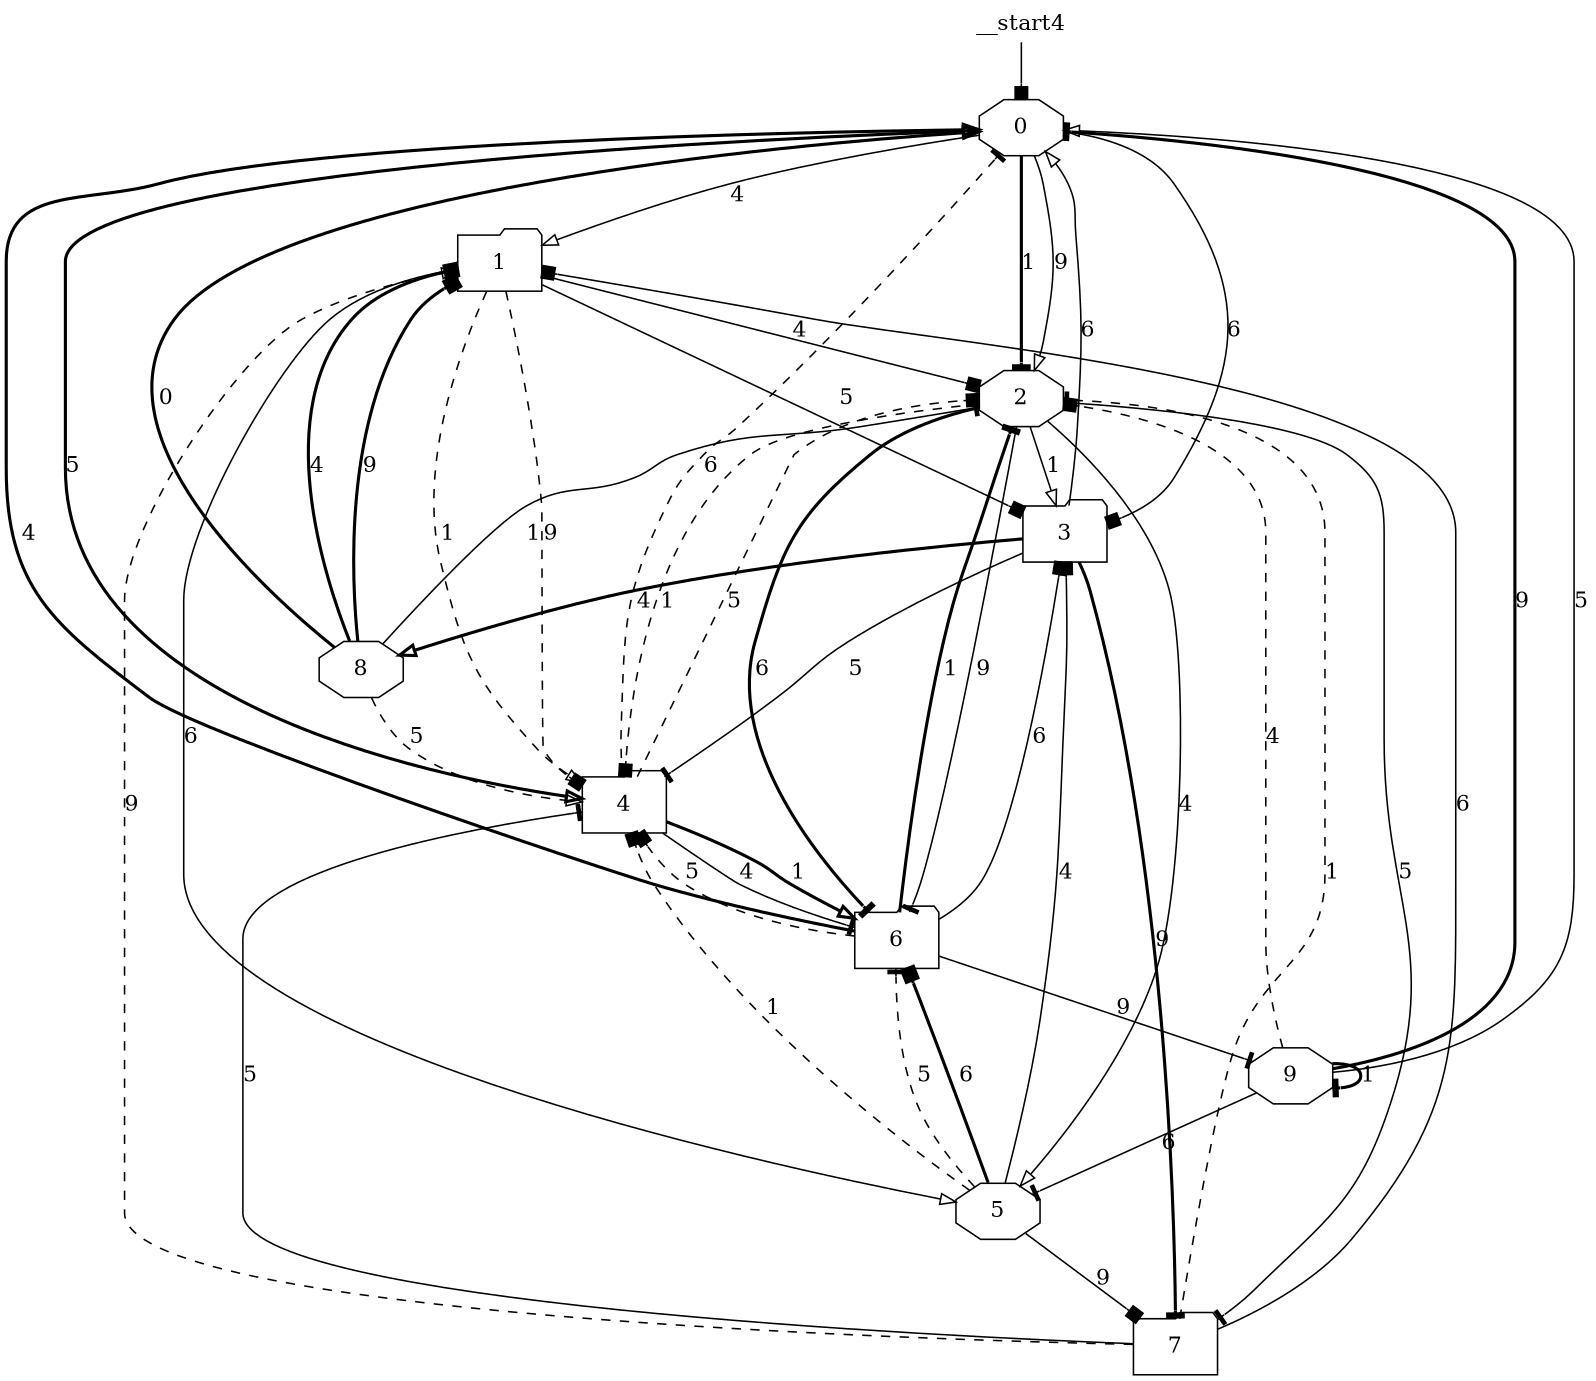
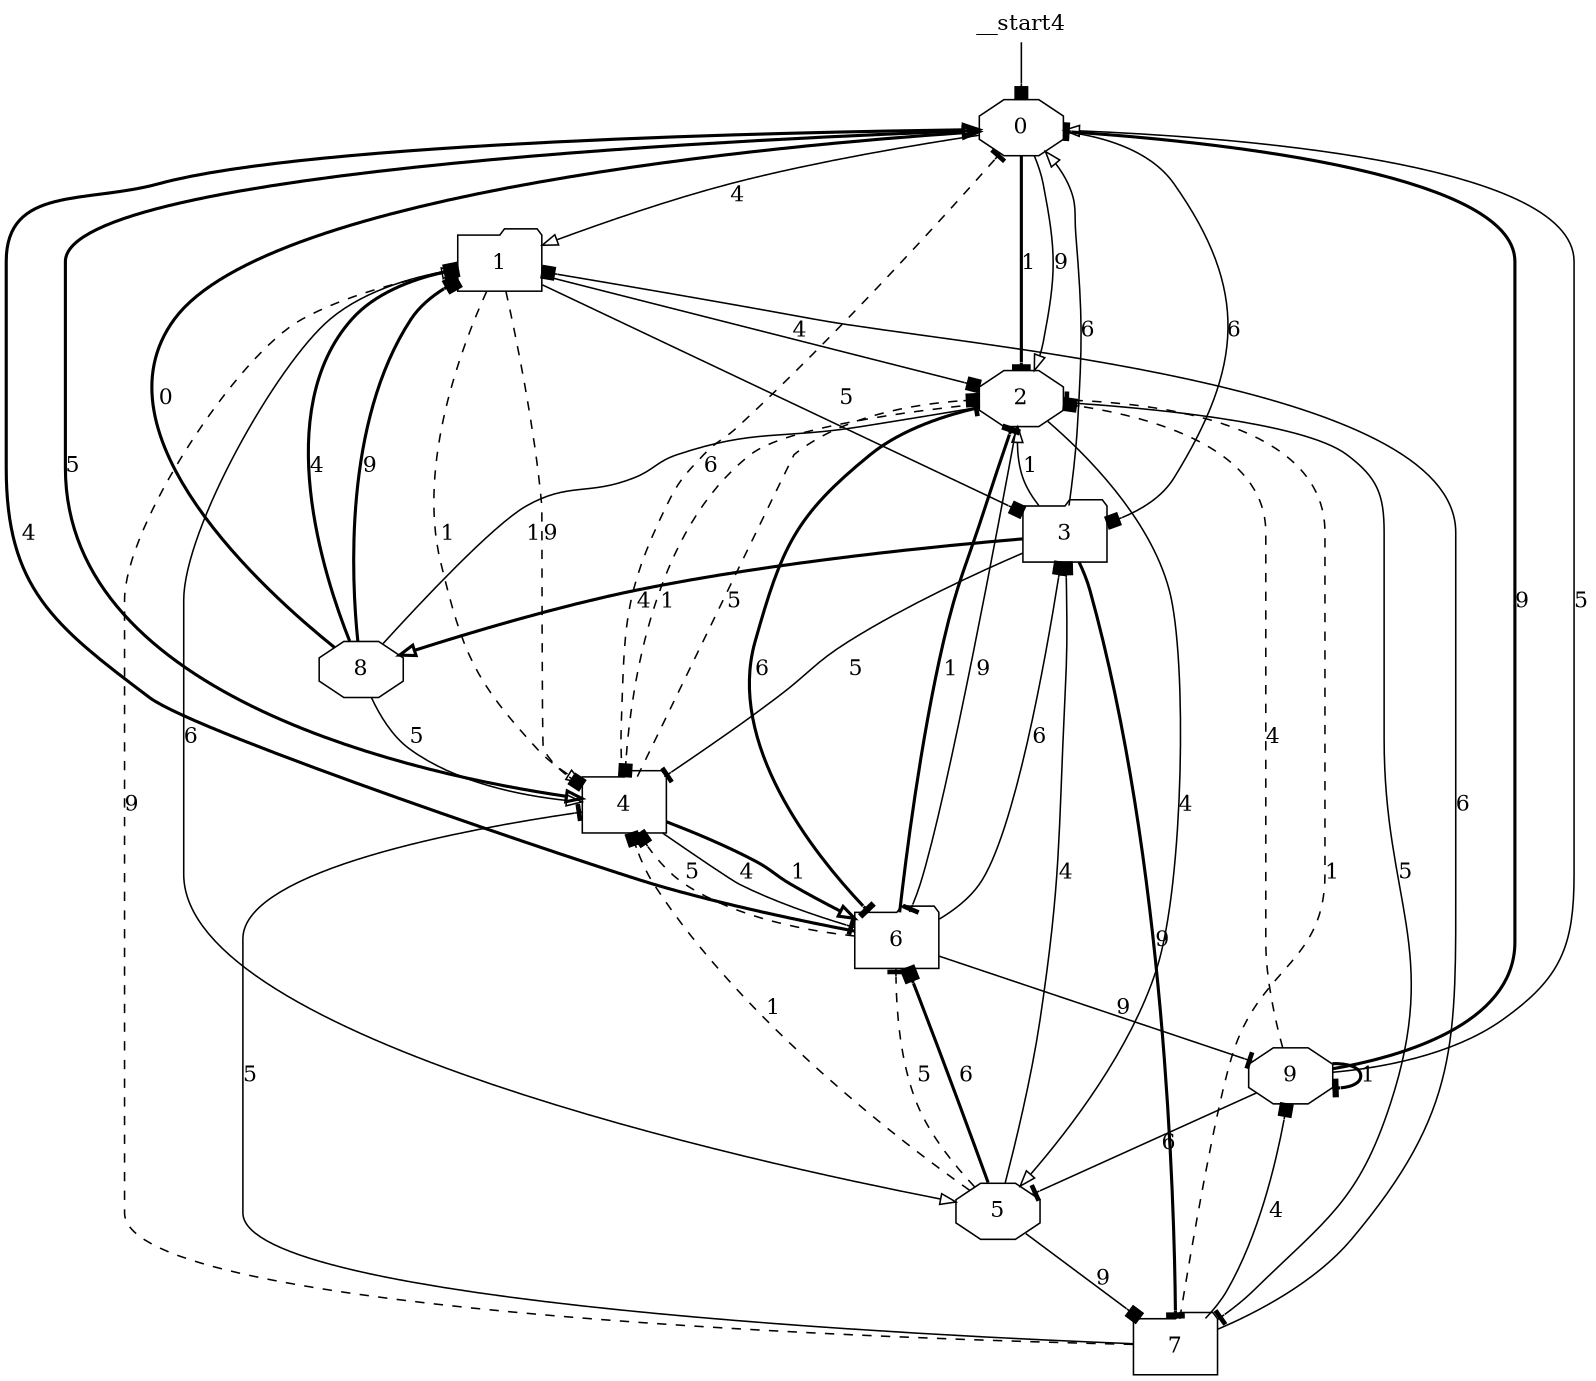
edge "2" -> "3": reversed
edge "8" -> "4": style dashed -> solid
edge "7" -> "9": added, label "4"
